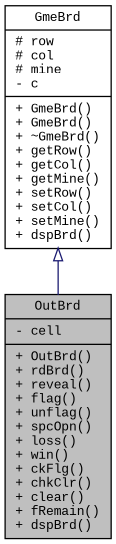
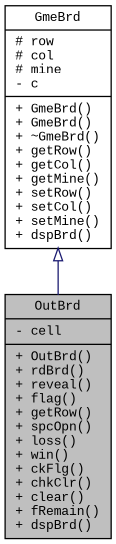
node "OutBrd": text "+ unflag()" -> "+ getRow()"
